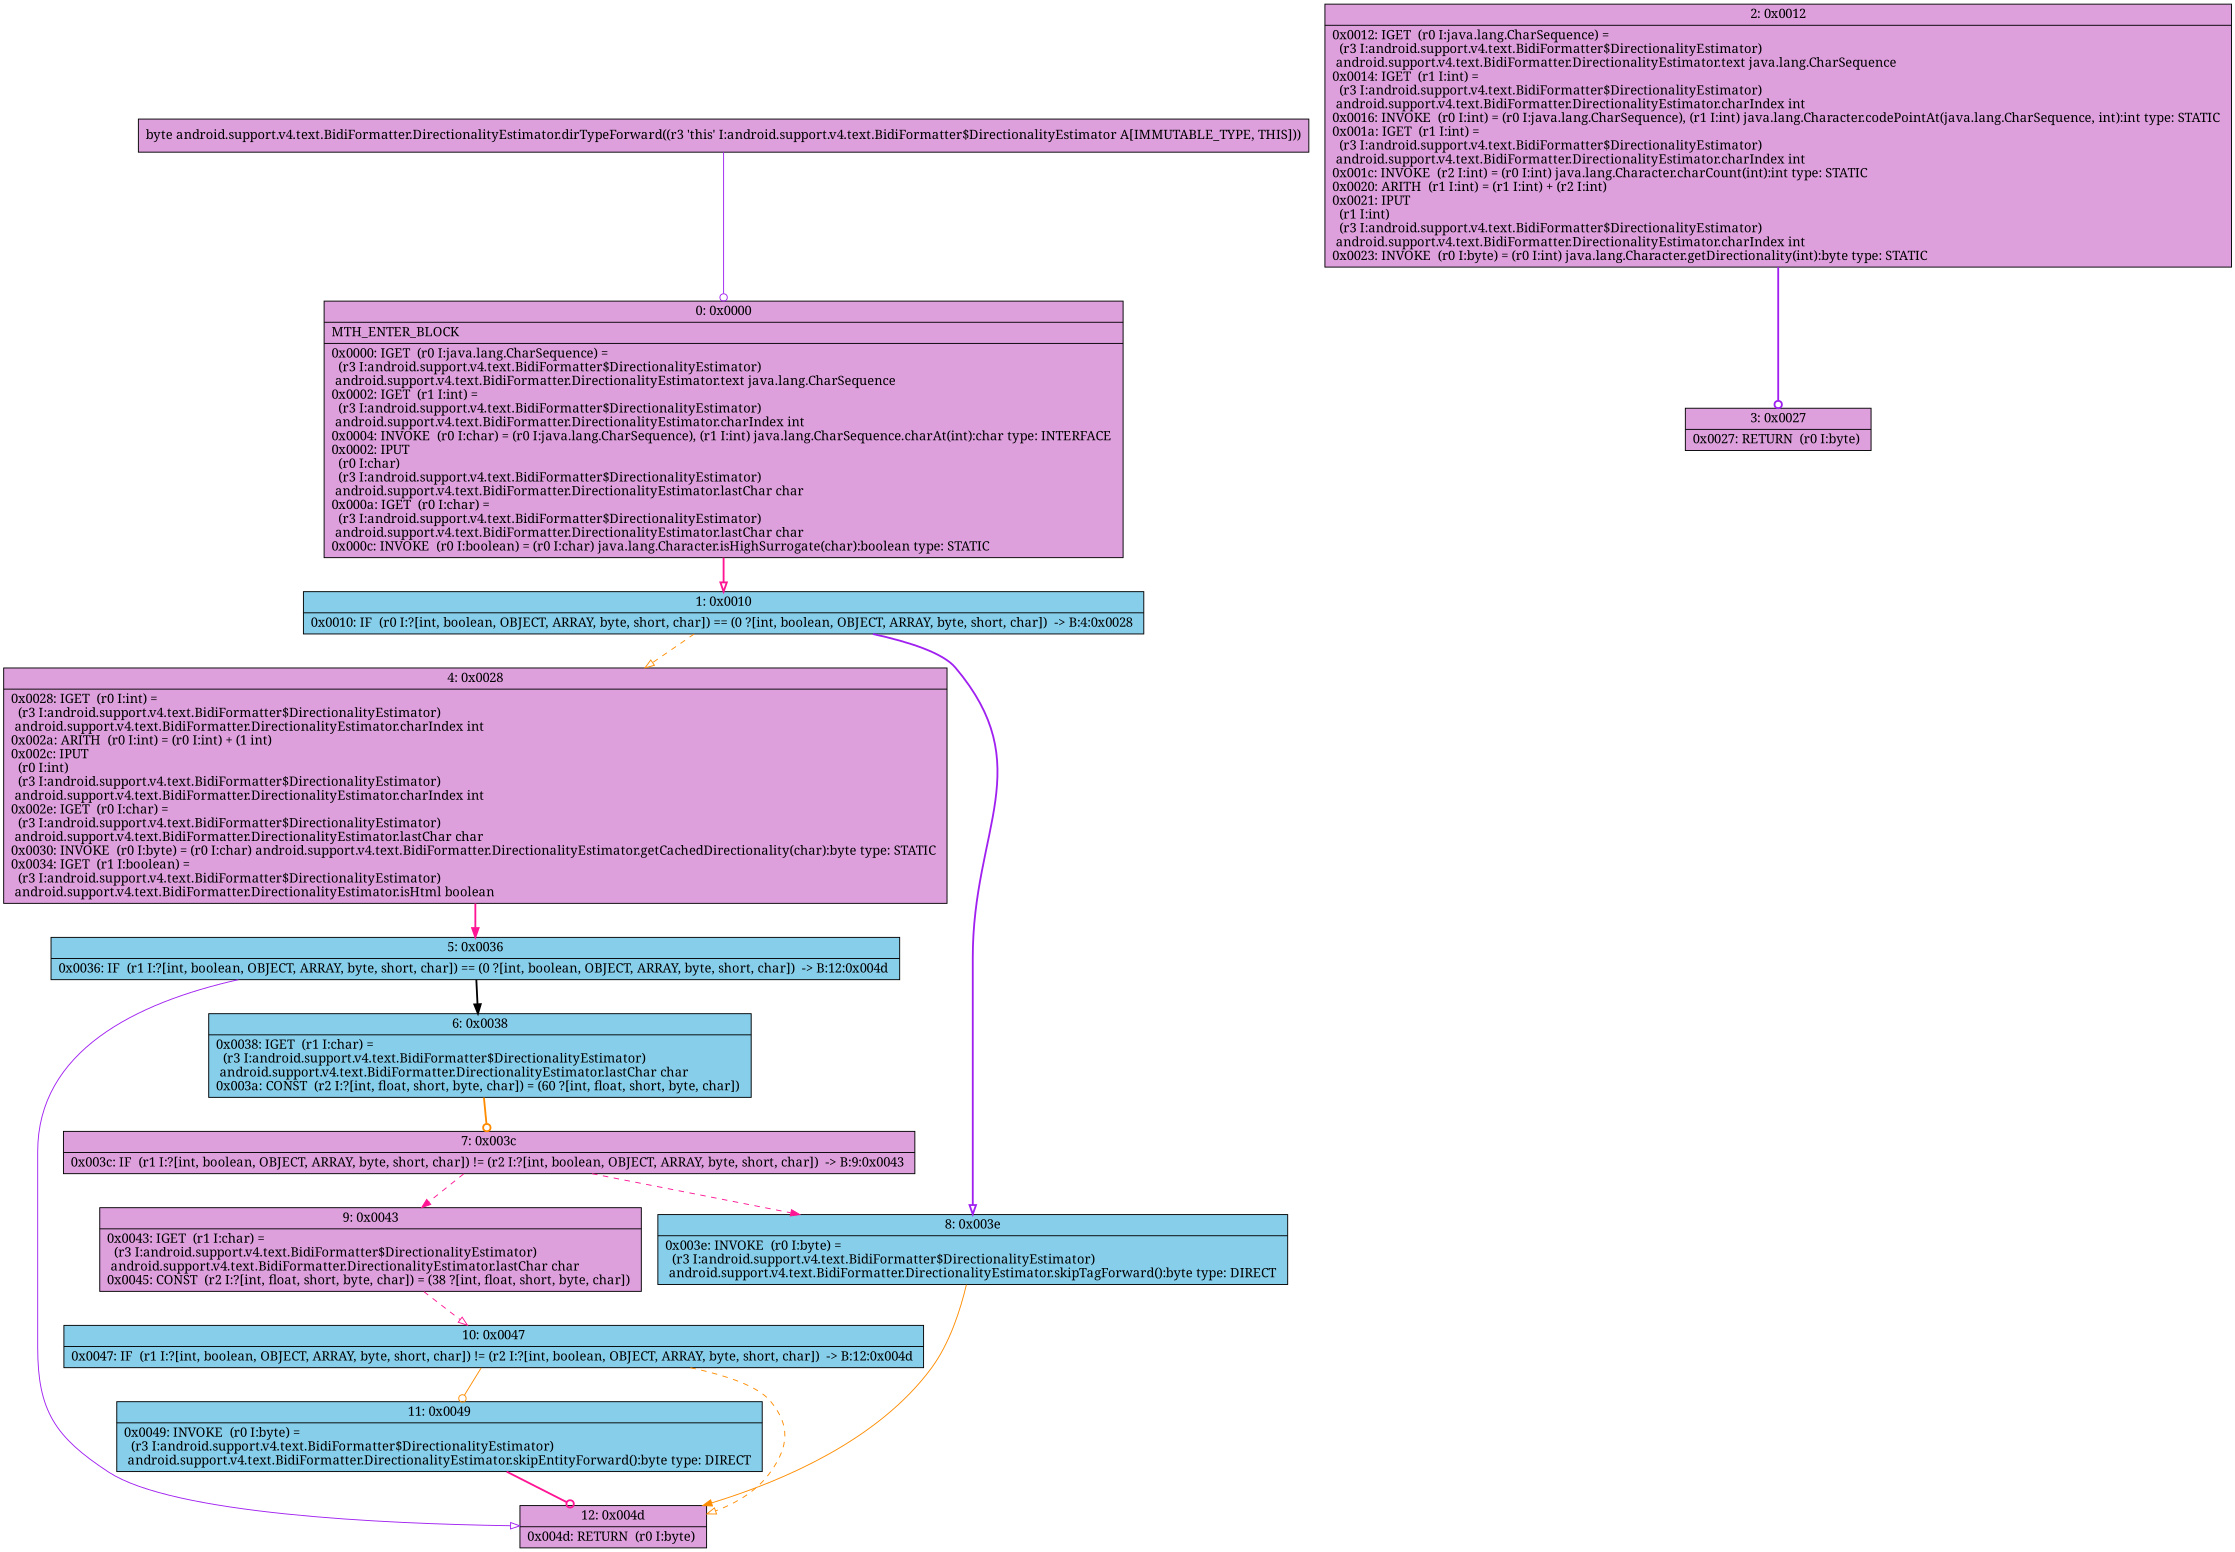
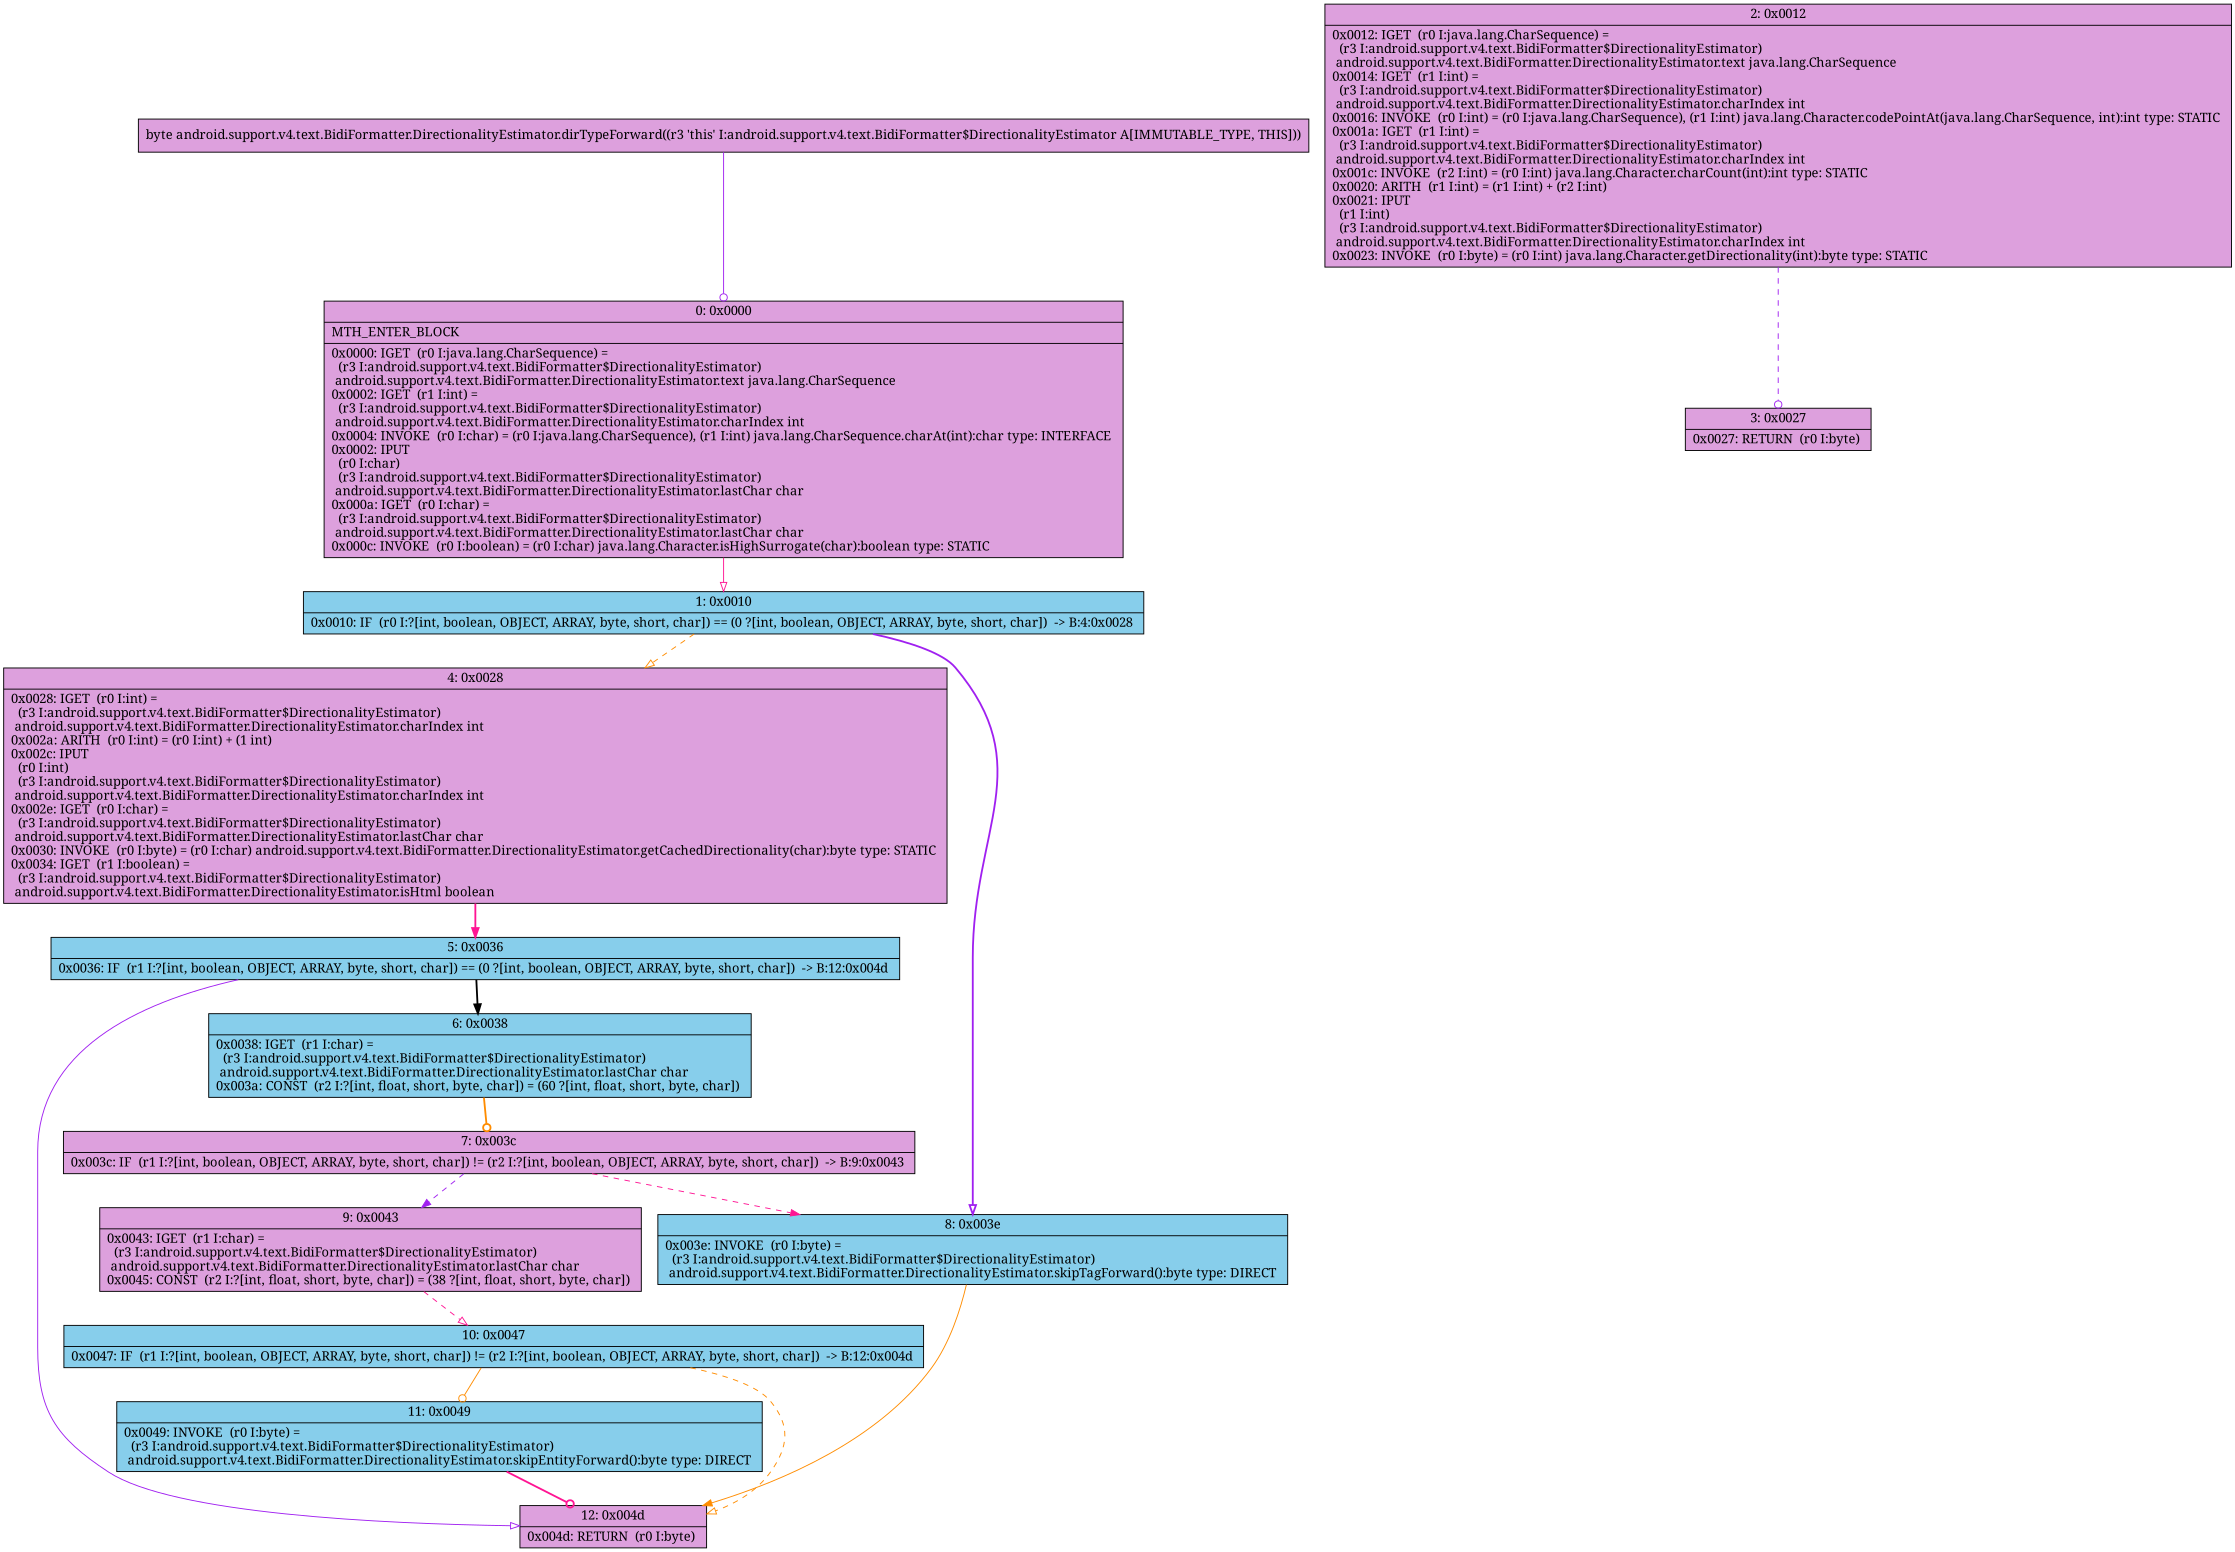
edge "2: 0x0012" -> "3: 0x0027": style bold -> dashed
edge "0: 0x0000" -> "1: 0x0010": style bold -> solid
edge "7: 0x003c" -> "9: 0x0043": color deeppink -> purple
